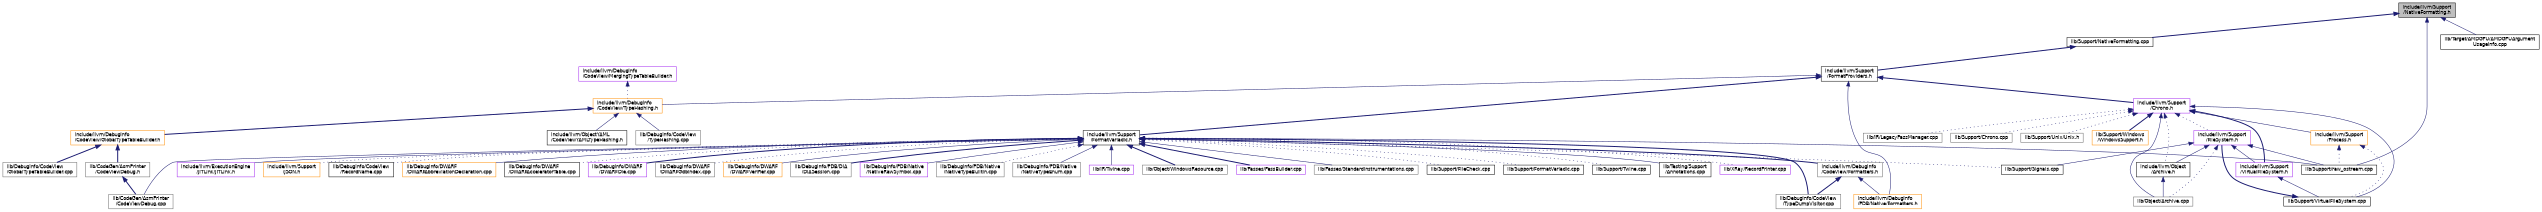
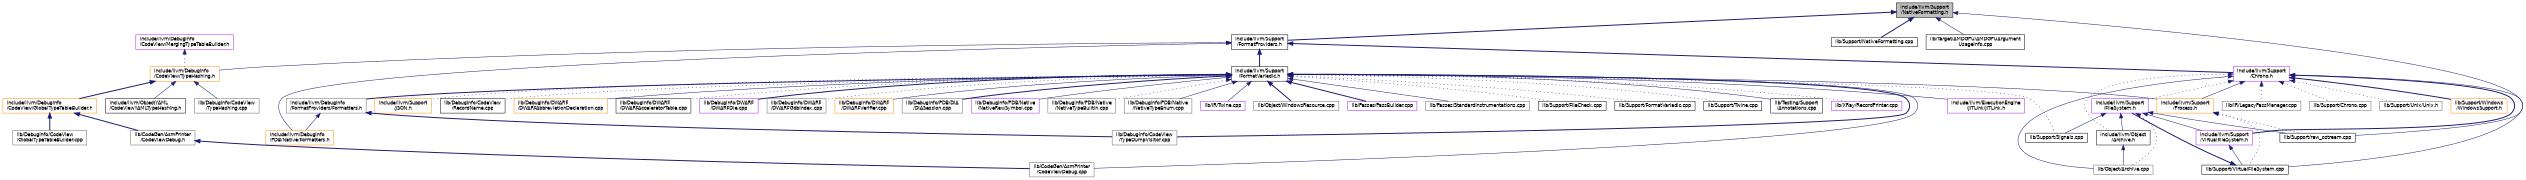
edge "include/llvm/Support /FormatProviders.h" -> "lib/Support/NativeFormatting.cpp": now "include/llvm/Support /FormatProviders.h" -> "include/llvm/Support /NativeFormatting.h"
edge "lib/Support/raw_ostream.cpp" -> "include/llvm/Support /FormatVariadic.h": now "include/llvm/Support /Process.h" -> "include/llvm/Support /FormatVariadic.h"
node "include/llvm/DebugInfo /CodeView/Formatters.h": label "include/llvm/DebugInfo /CodeView/Formatters.h" -> "include/llvm/DebugInfo /FormatProviders/Formatters.h"
